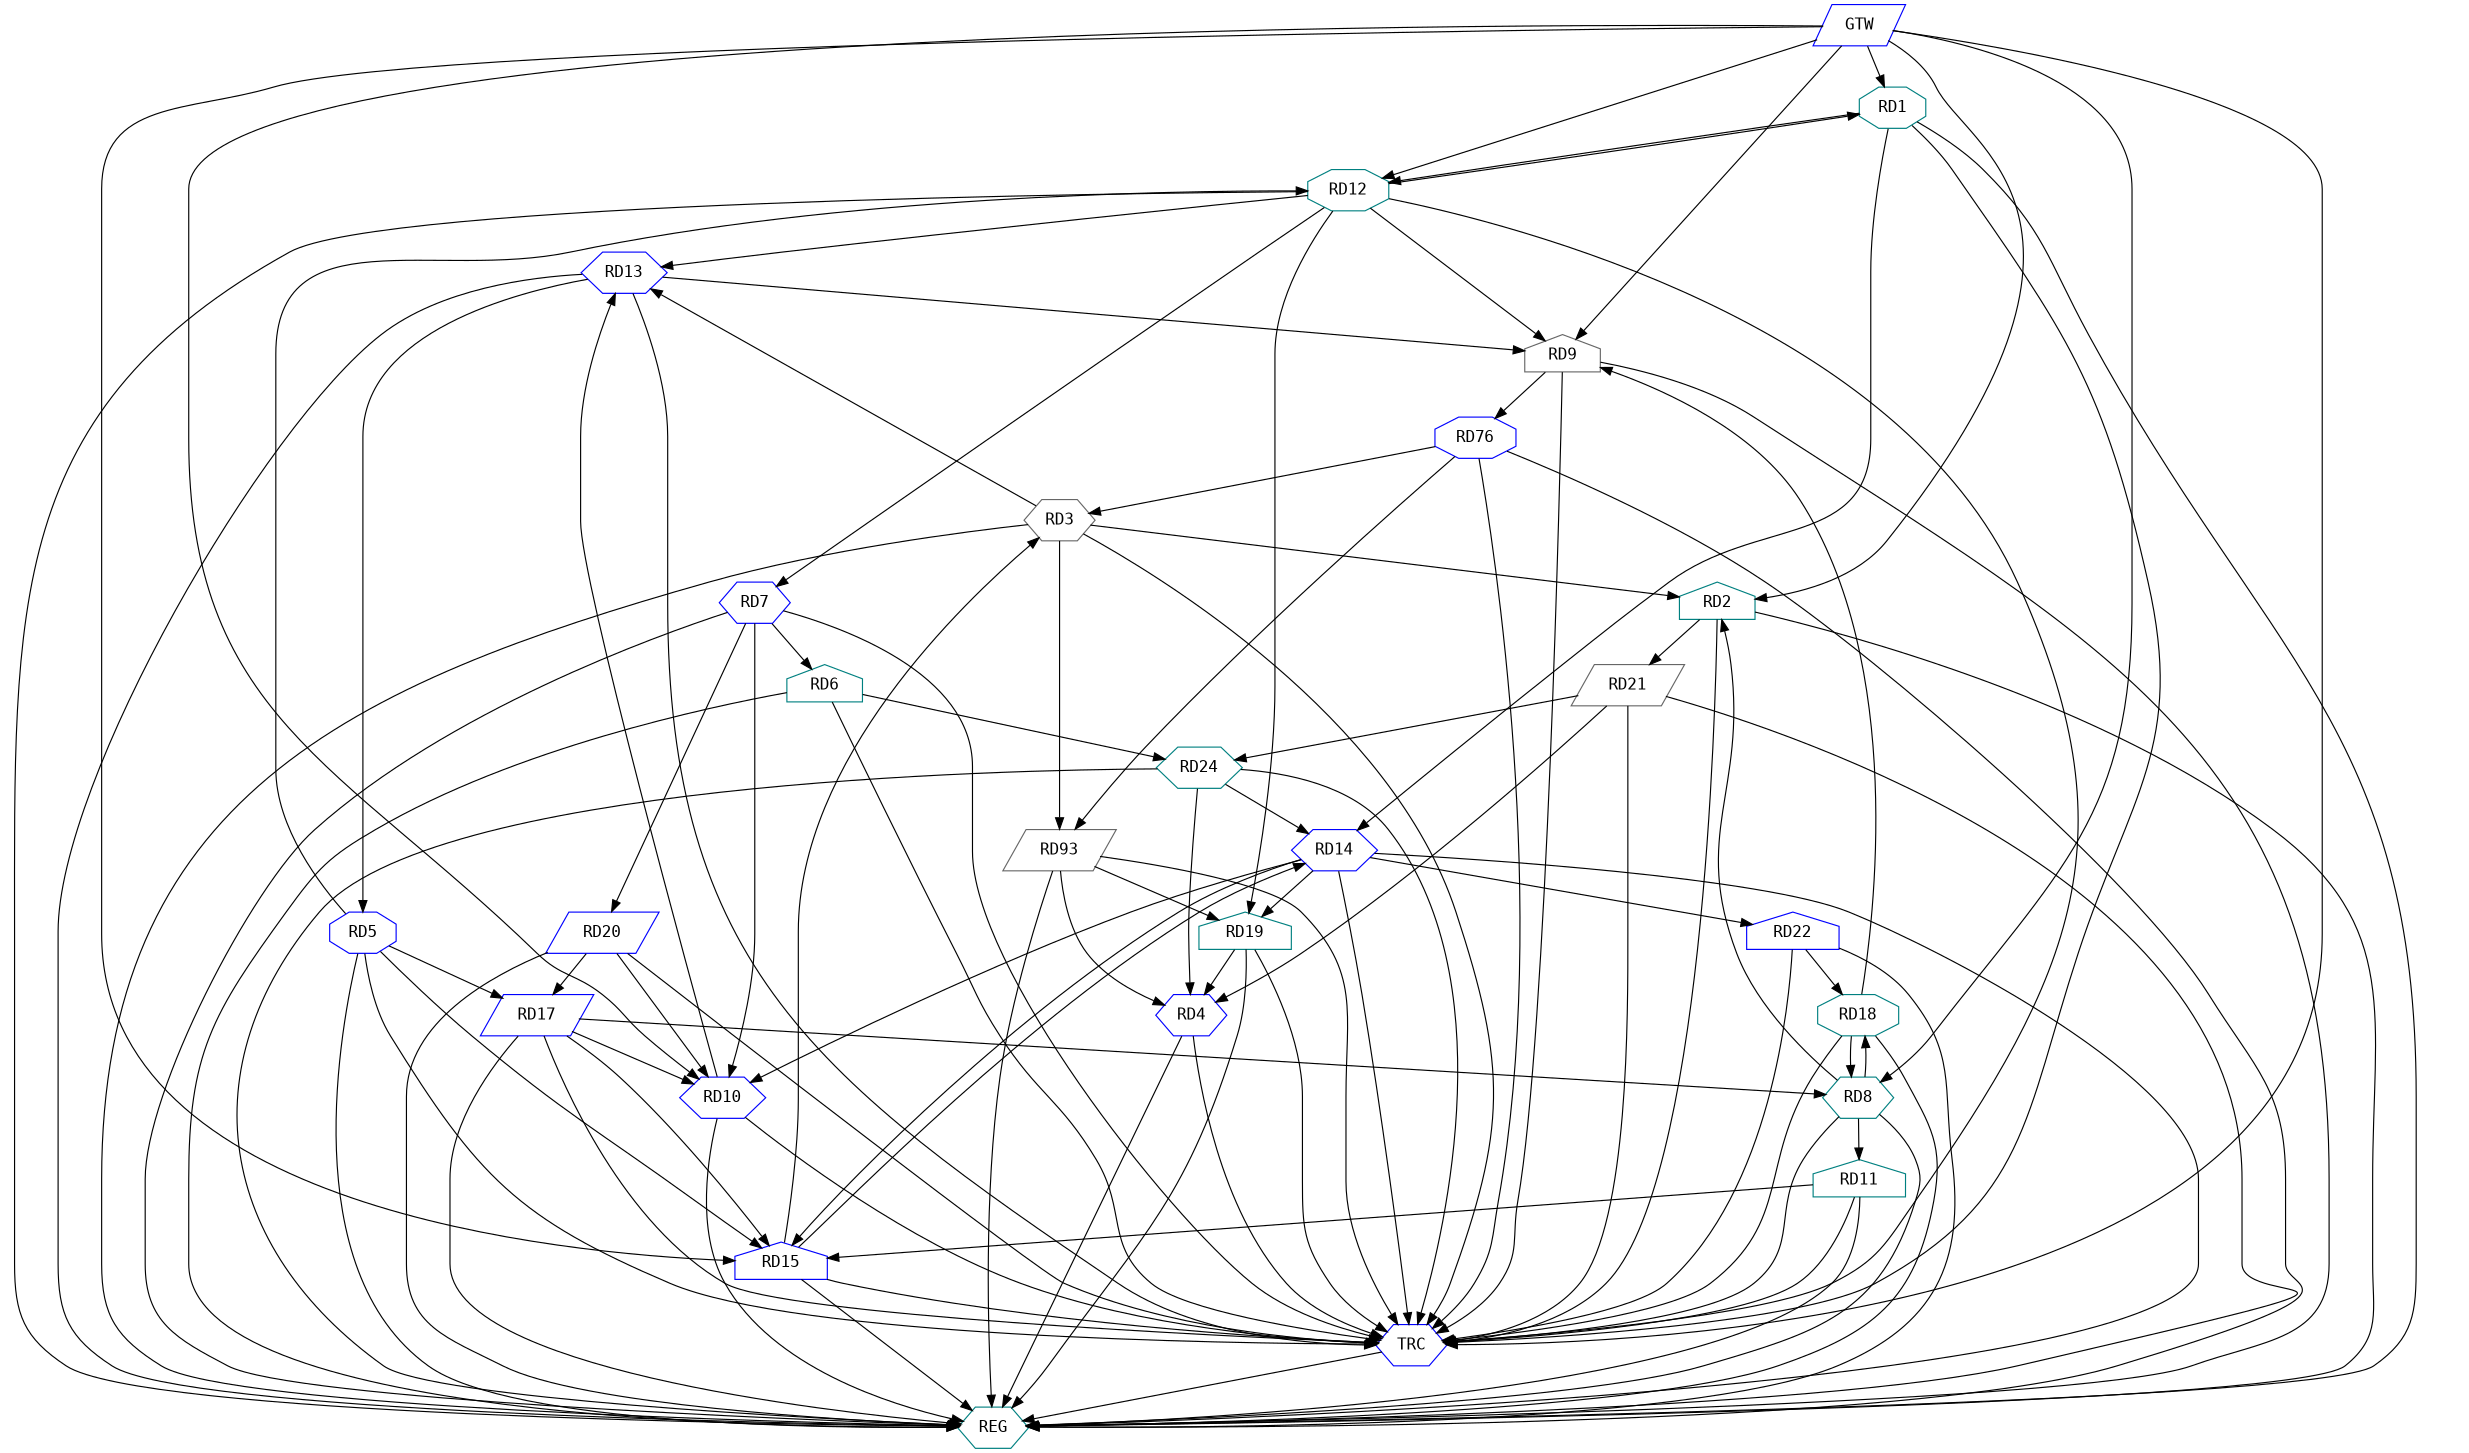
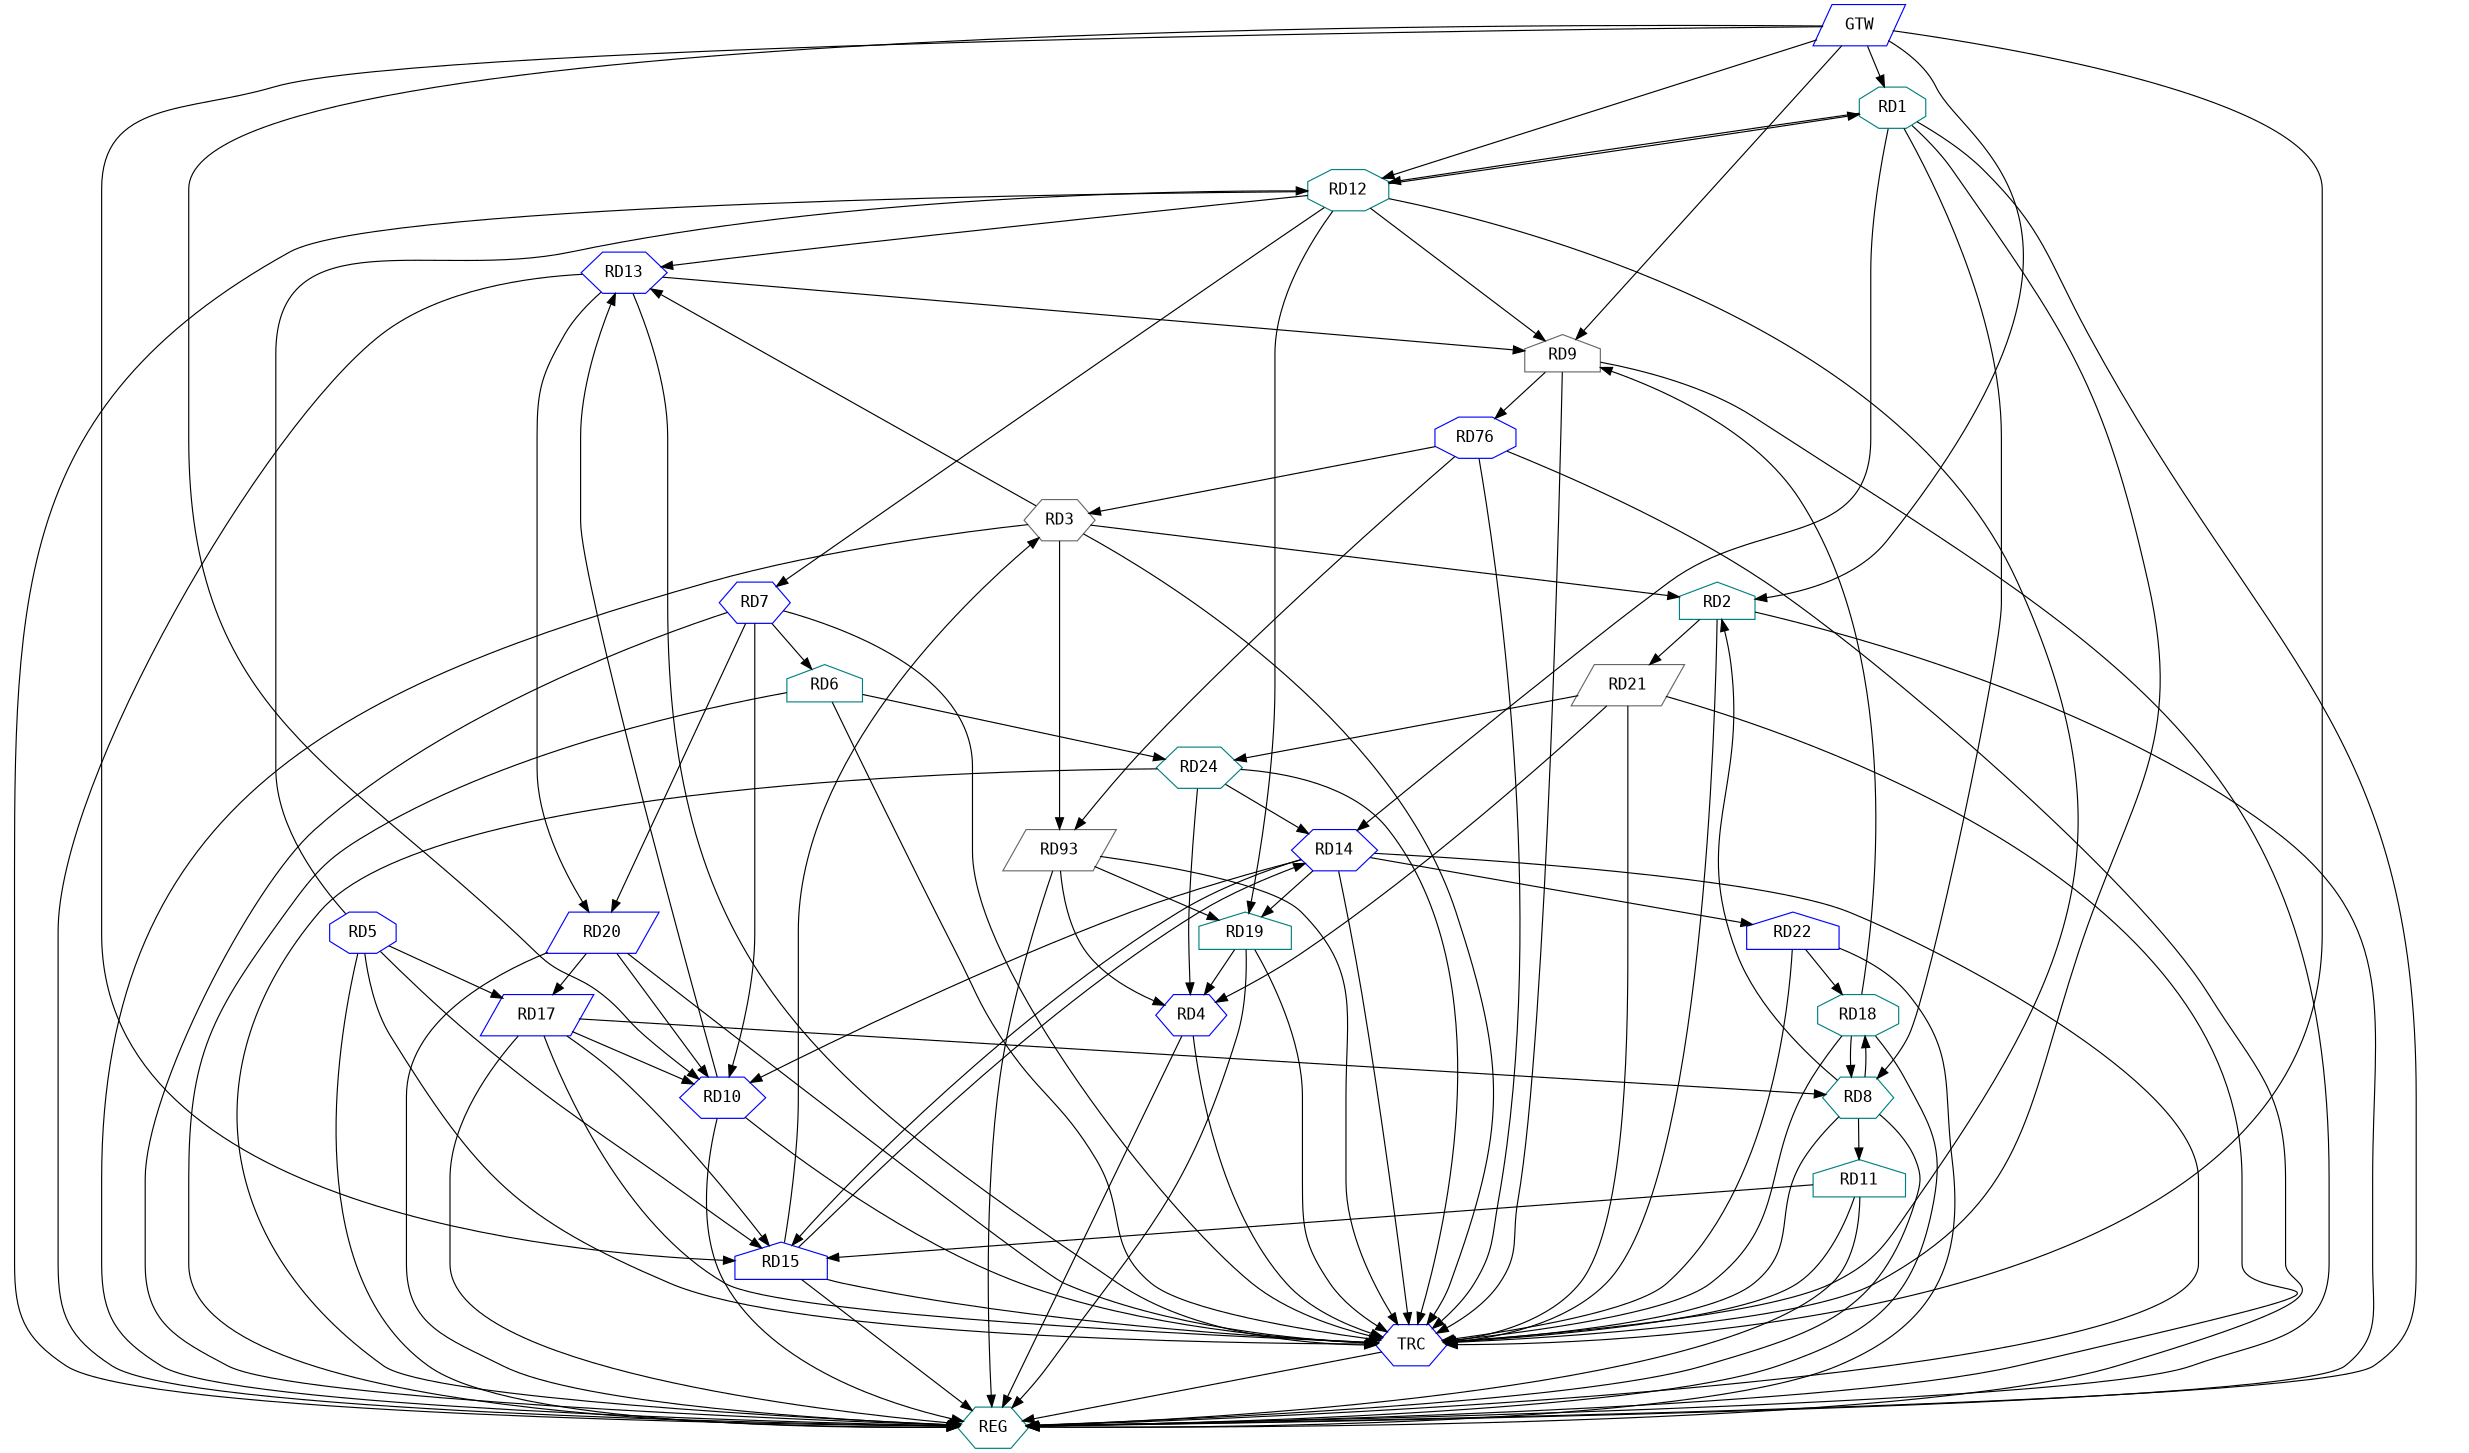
edge "GTW" -> "RD8": now "RD1" -> "RD8"
edge "RD13" -> "RD5": now "RD13" -> "RD20"
